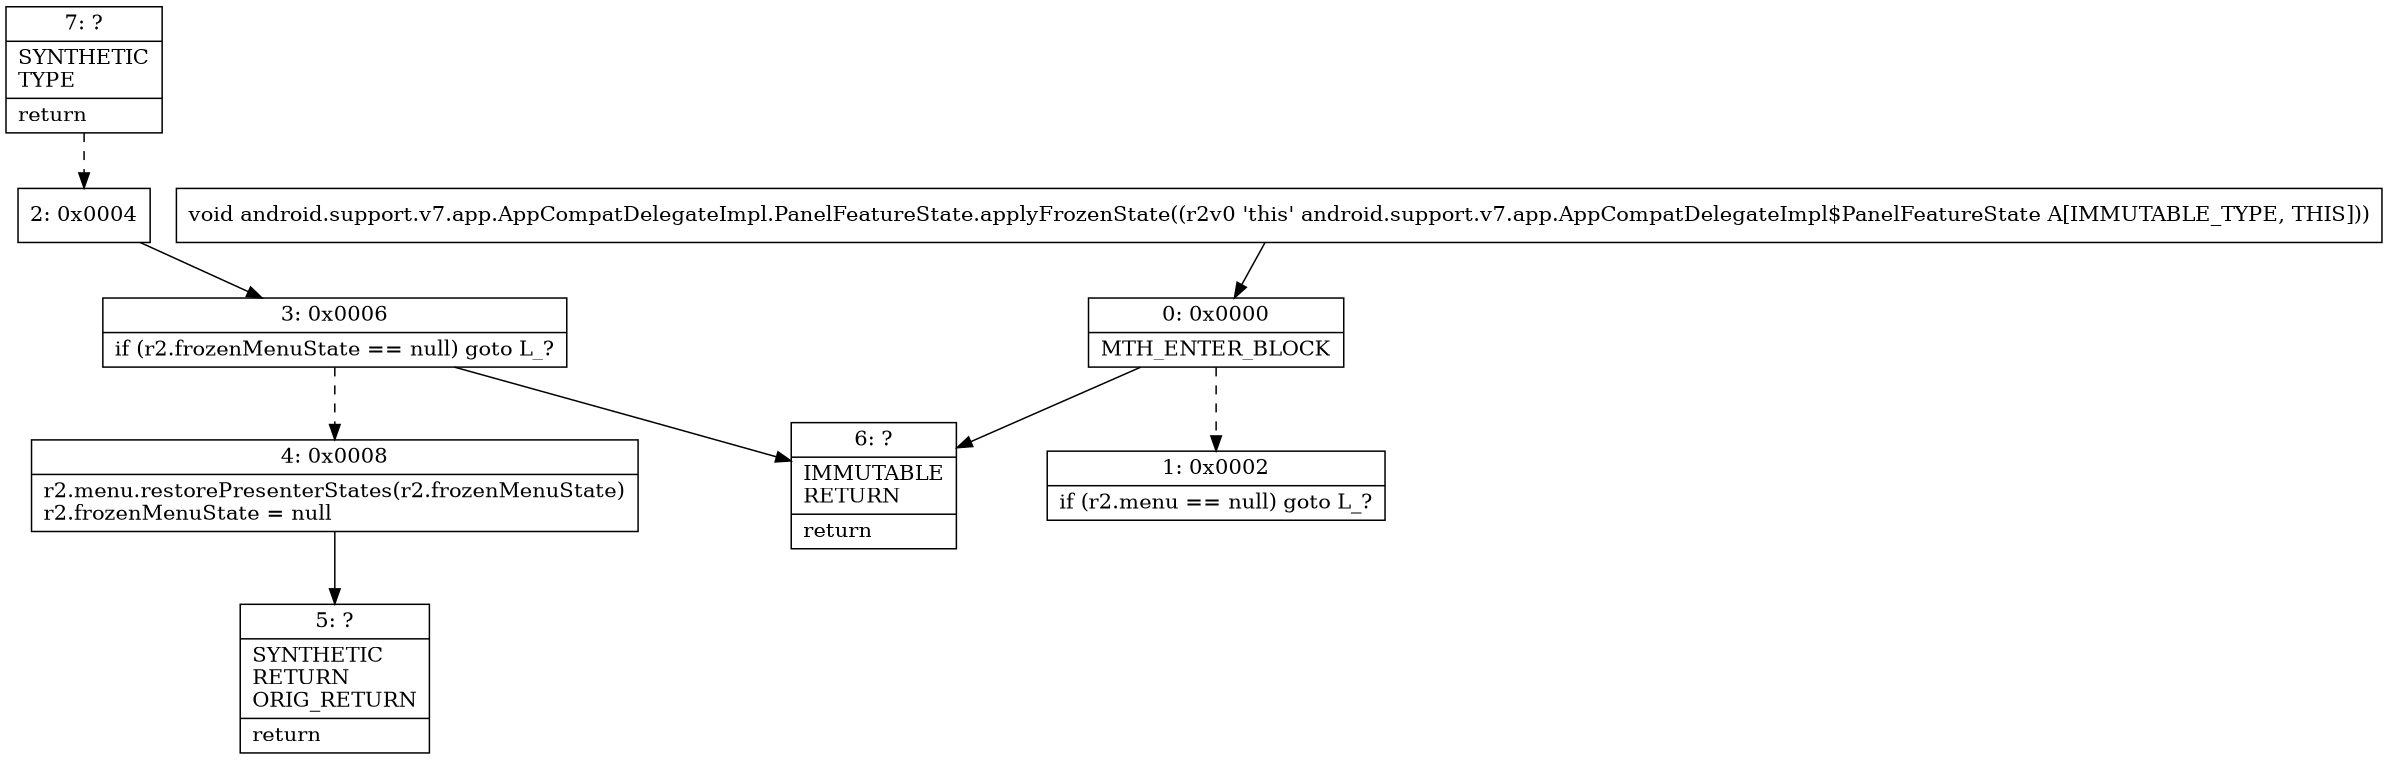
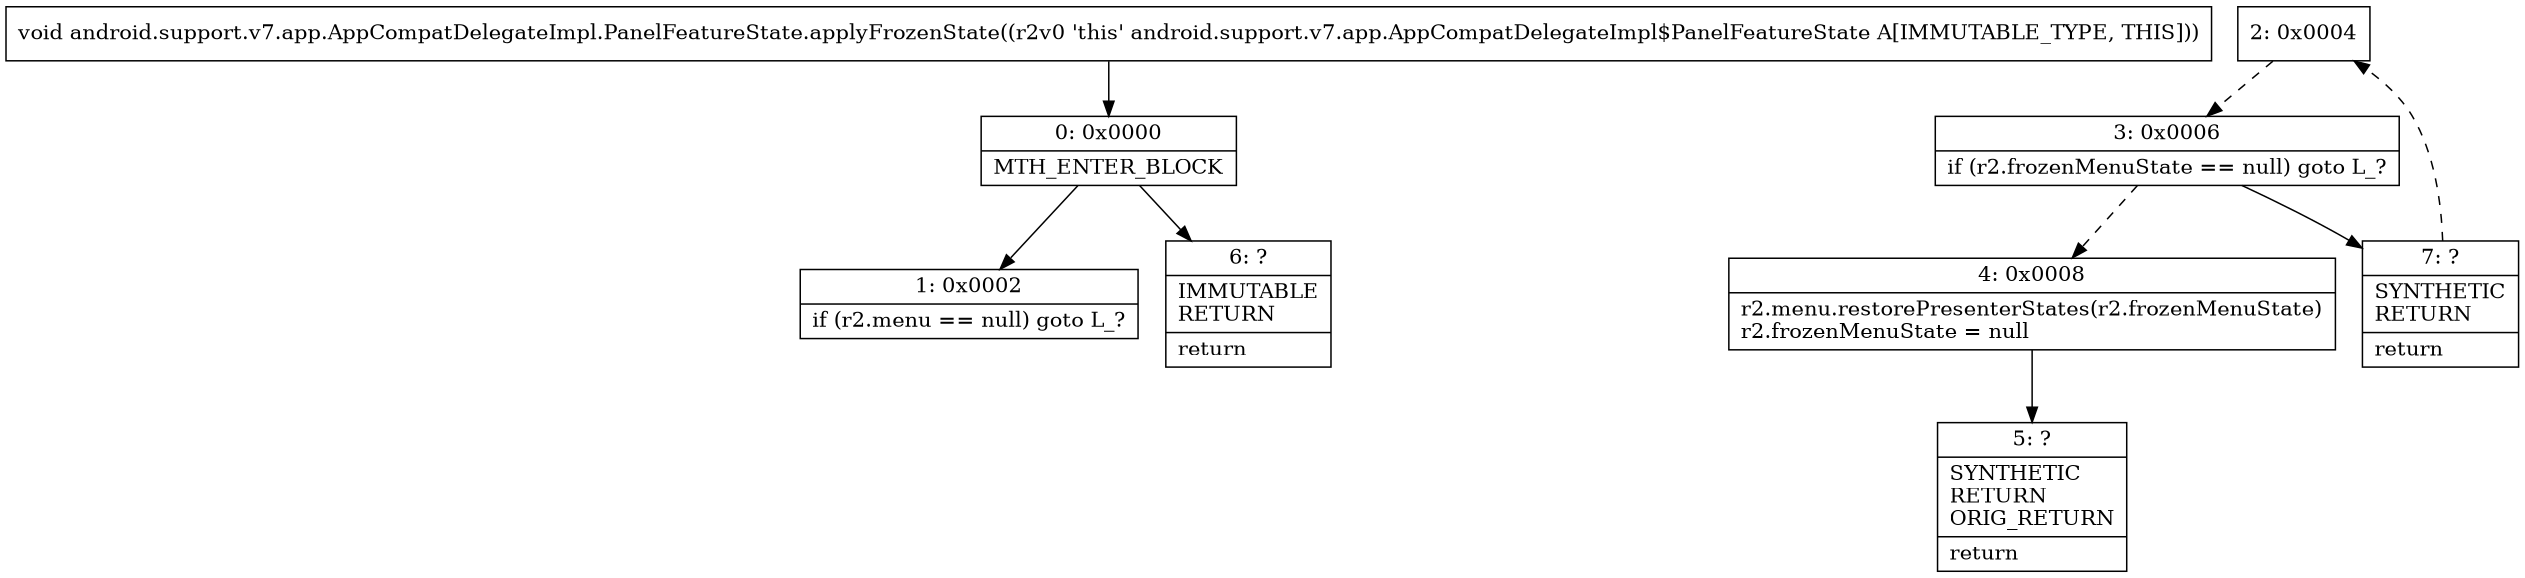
node "7: ?": text "TYPE" -> "RETURN"
edge "2: 0x0004" -> "3: 0x0006": style solid -> dashed
edge "0: 0x0000" -> "1: 0x0002": style dashed -> solid
edge "3: 0x0006" -> "6: ?": now "3: 0x0006" -> "7: ?"
